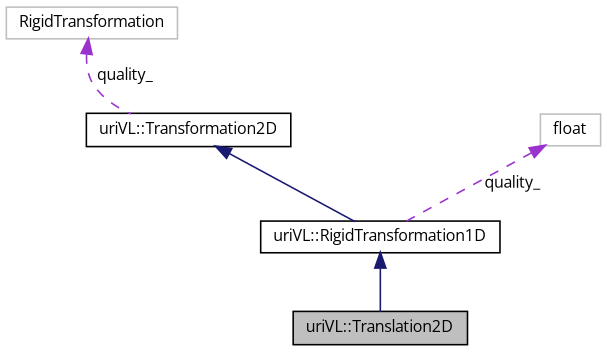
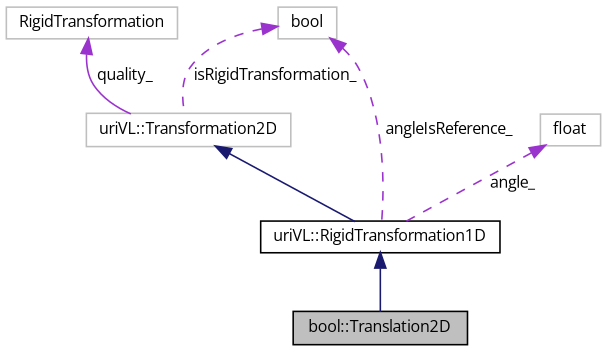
node "bool": added
edge "uriVL::Transformation2D" -> "RigidTransformation": style dashed -> solid
node "uriVL::Transformation2D": color black -> grey75
edge "uriVL::RigidTransformation1D" -> "float": label " quality_" -> " angle_"
node "uriVL::Translation2D": label "uriVL::Translation2D" -> "bool::Translation2D"
